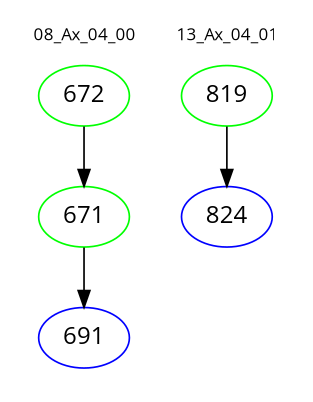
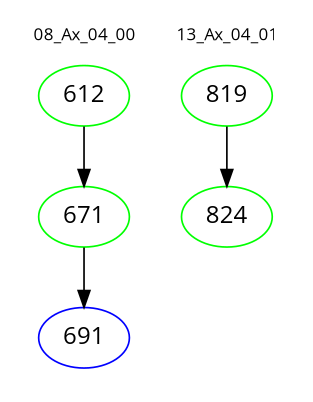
node "672": label "672" -> "612"
node "824": color blue -> green
